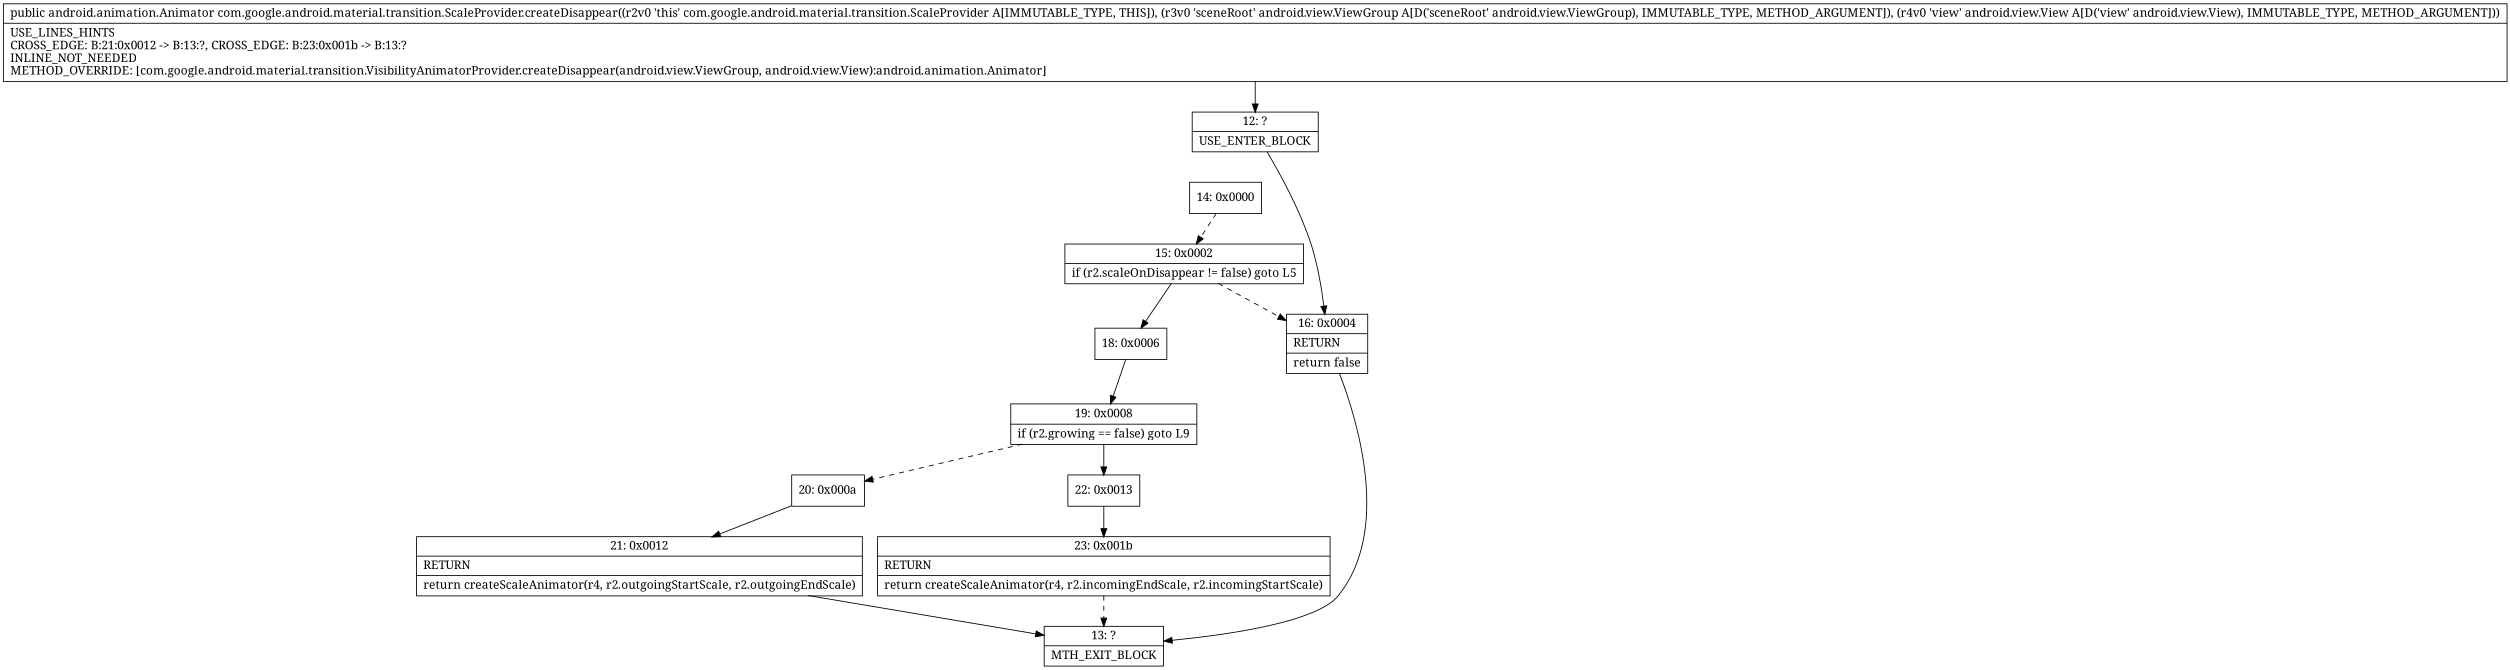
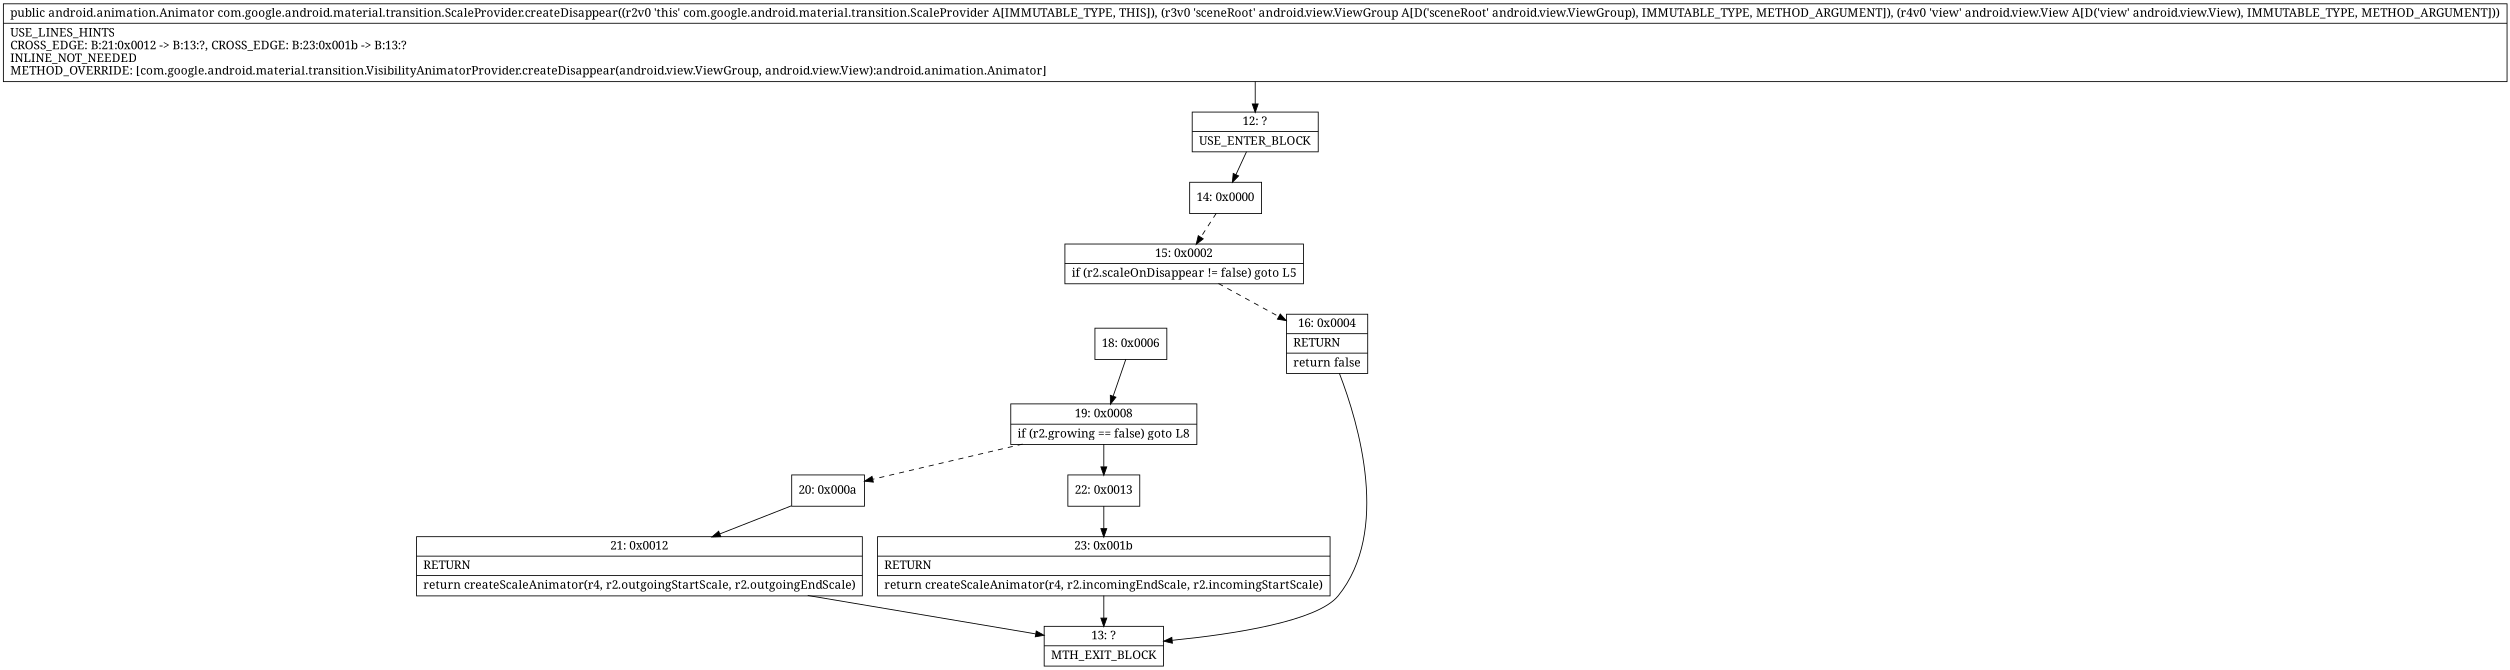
edge "12: ?" -> "16: 0x0004": now "12: ?" -> "14: 0x0000"
edge "15: 0x0002" -> "18: 0x0006": removed
node "19: 0x0008": text "if (r2.growing == false) goto L9" -> "if (r2.growing == false) goto L8"
edge "23: 0x001b" -> "13: ?": style dashed -> solid
